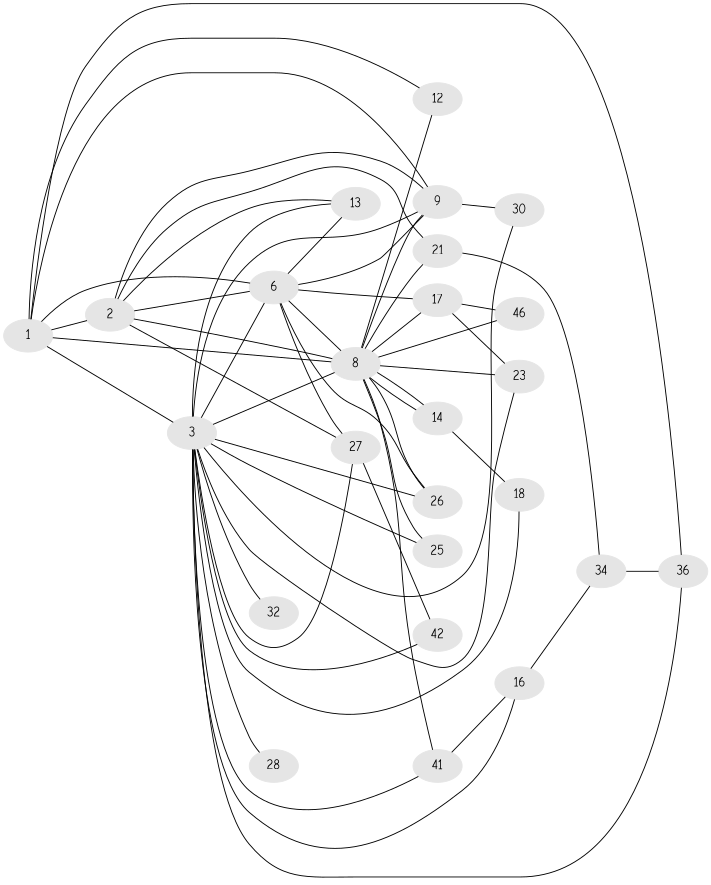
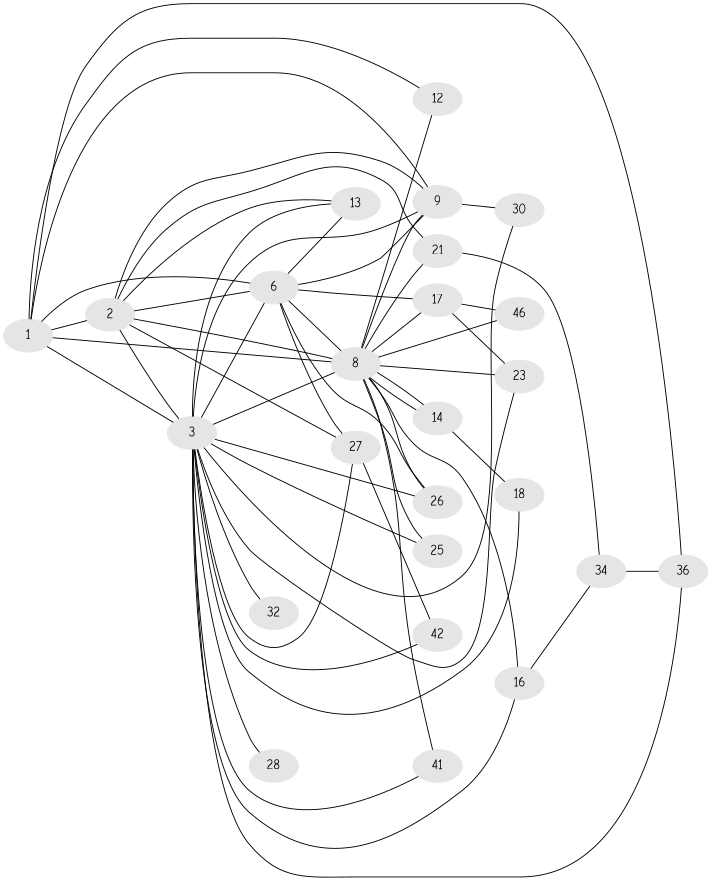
edge "2" -- "3": added
edge "16" -- "41": now "16" -- "8"
